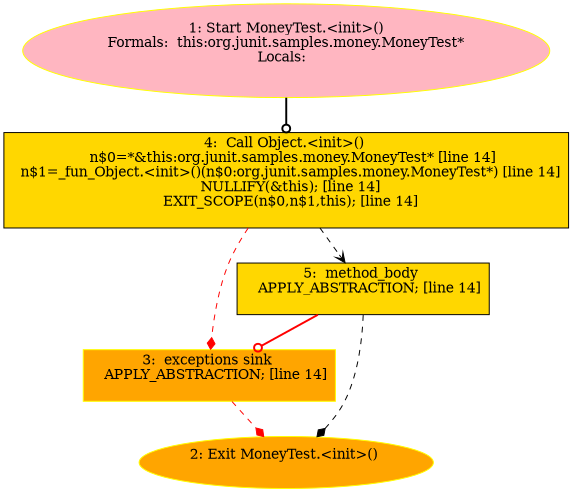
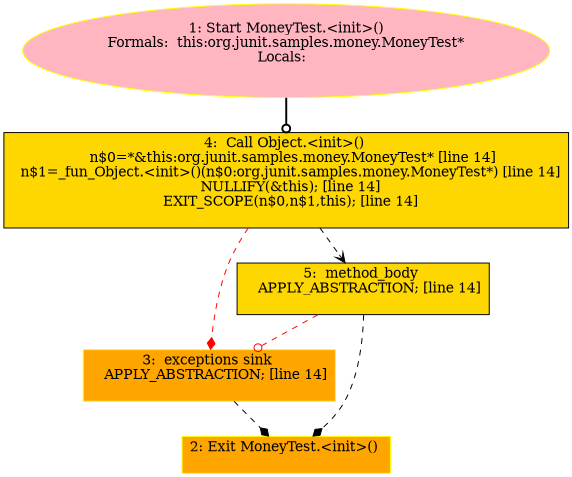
edge "5:  method_body APPLY_ABSTRACTION; [line 14]" -> "3:  exceptions sink APPLY_ABSTRACTION; [line 14]": style bold -> dashed
edge "3:  exceptions sink APPLY_ABSTRACTION; [line 14]" -> "2: Exit MoneyTest.<init>()": color red -> black
node "2: Exit MoneyTest.<init>()": shape ellipse -> box
